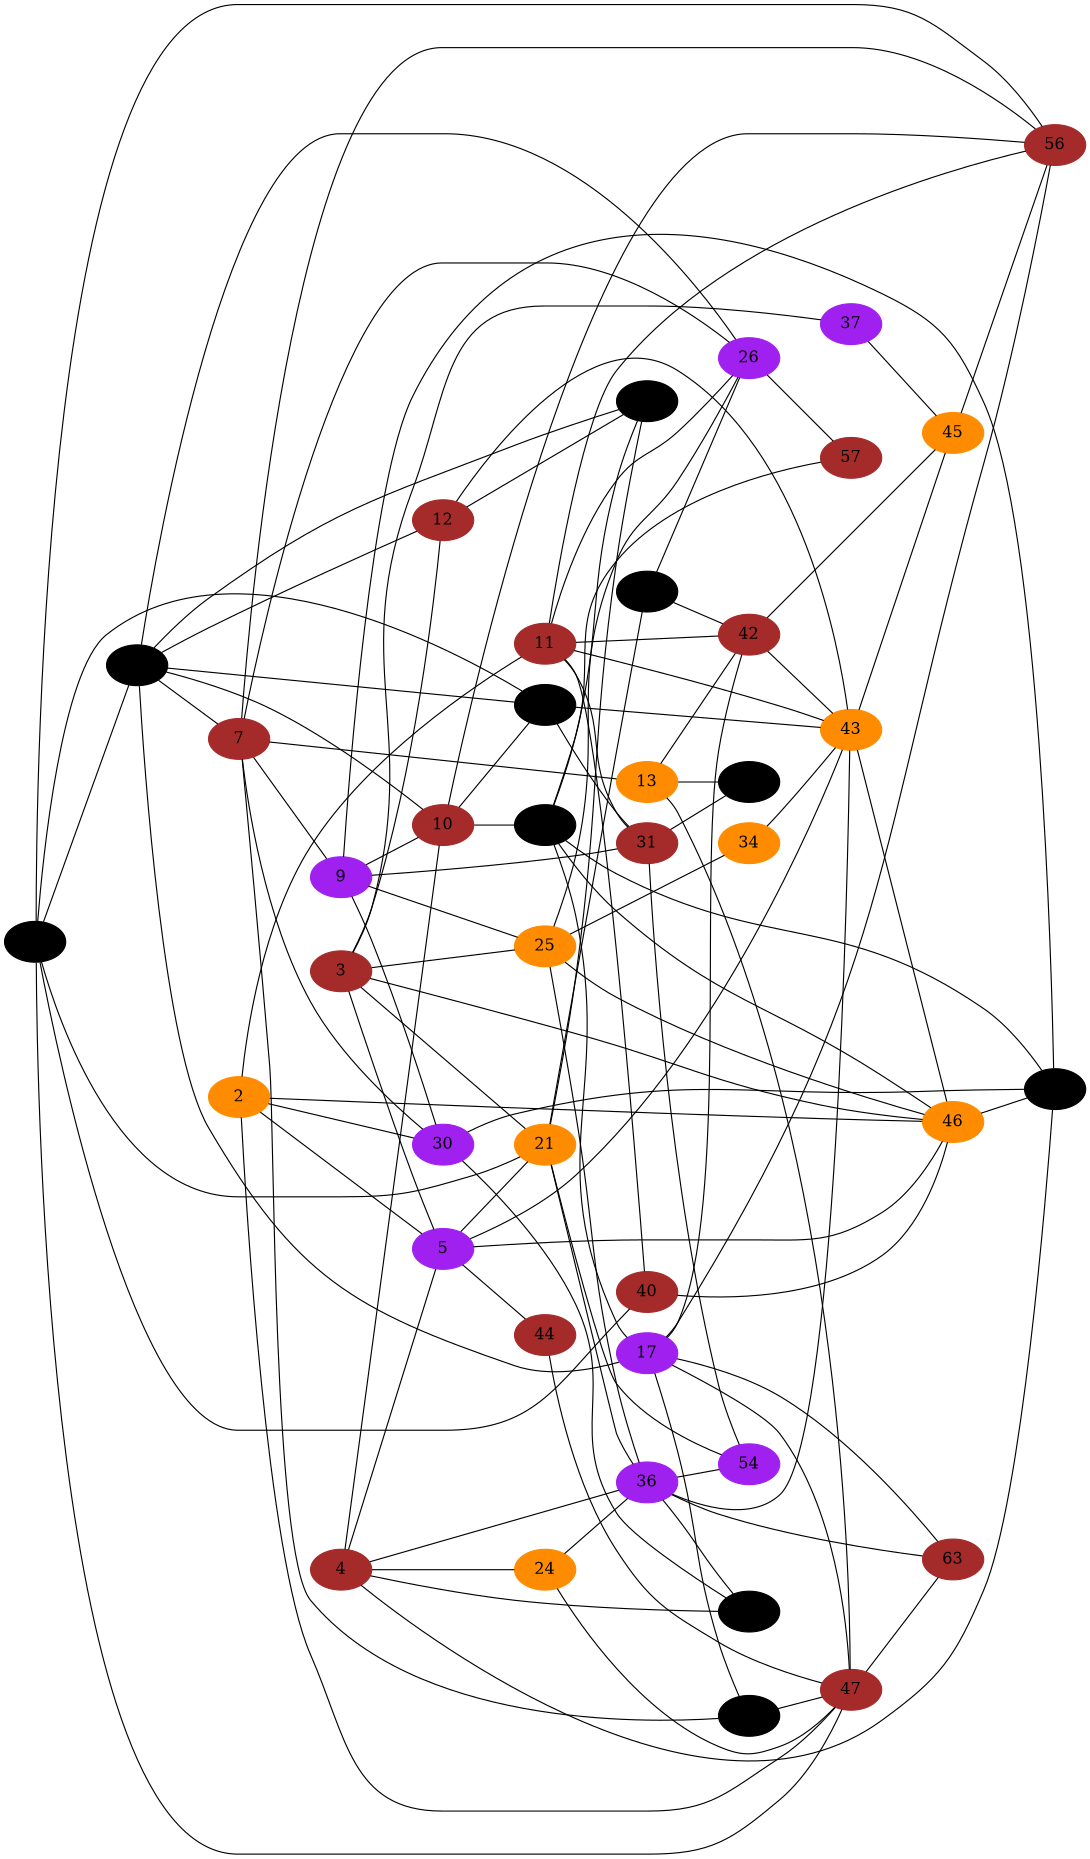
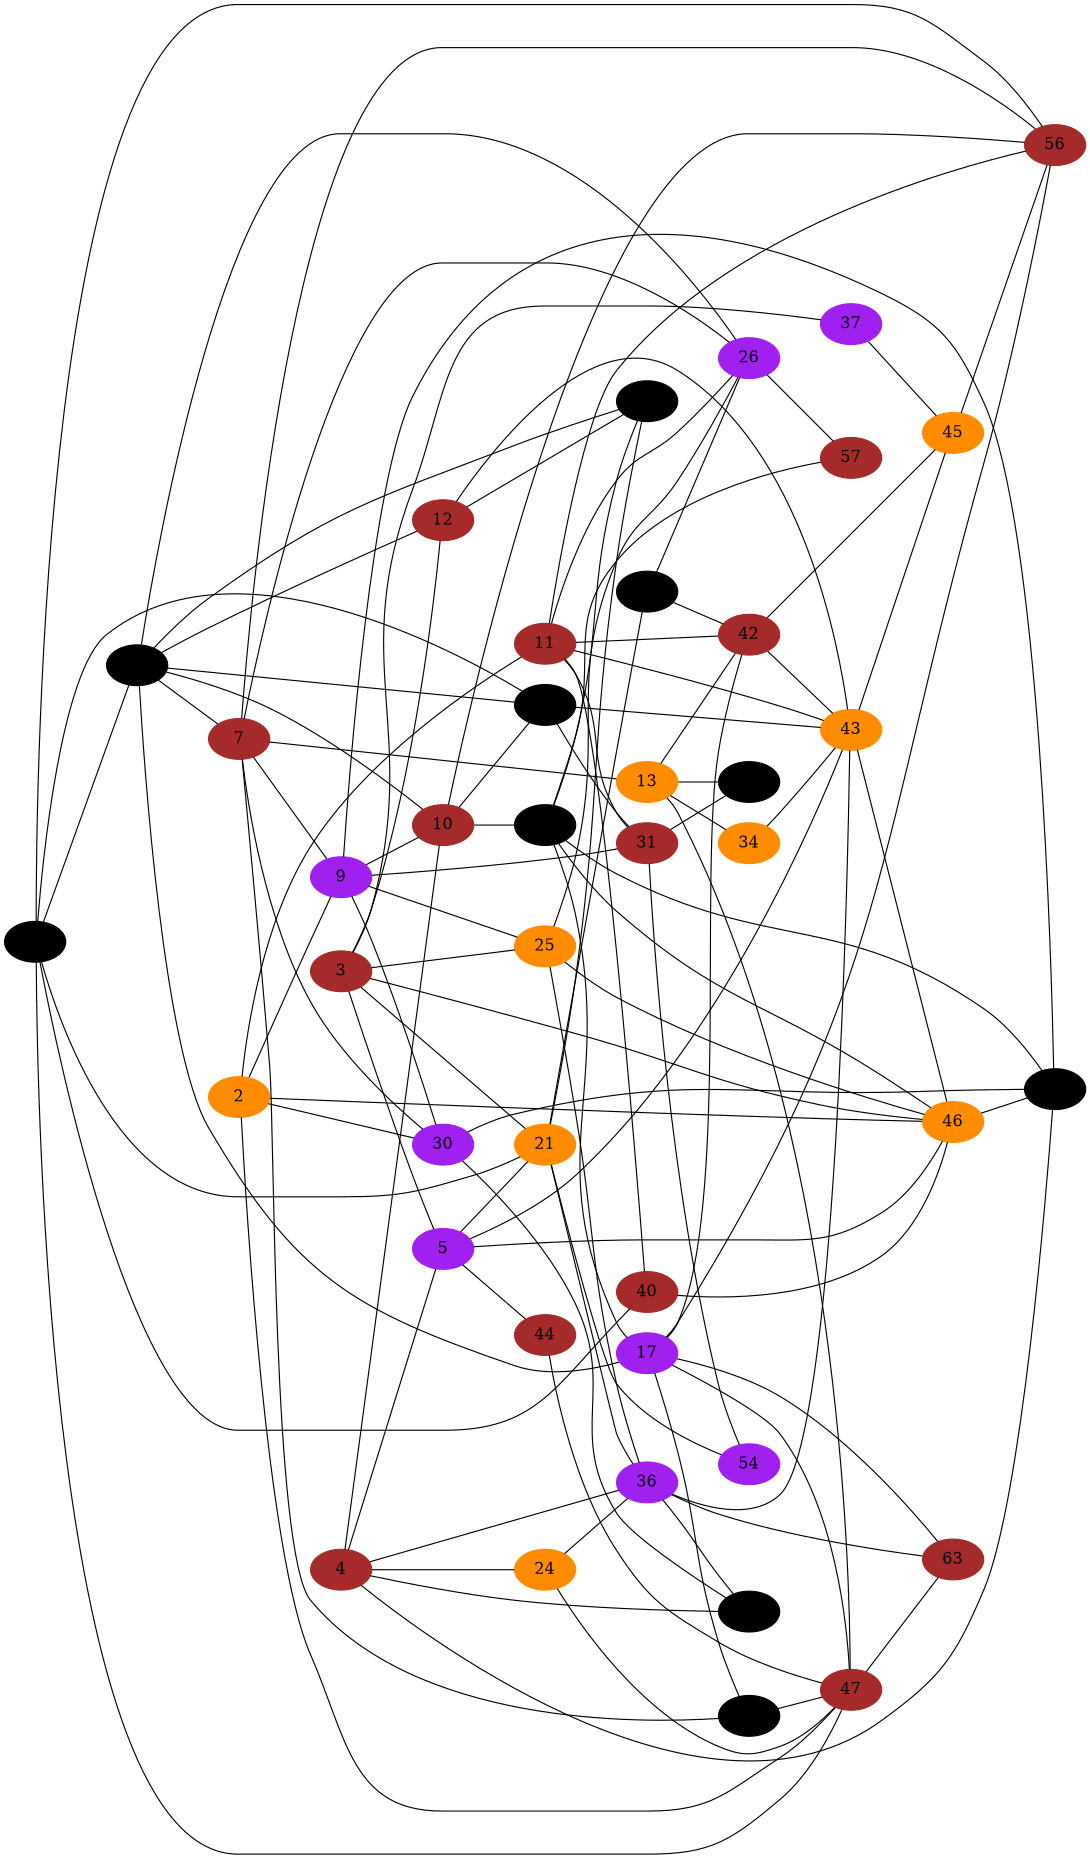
edge "34" -- "25": now "34" -- "13"
edge "2" -- "5": now "2" -- "9"
edge "54" -- "36": removed
